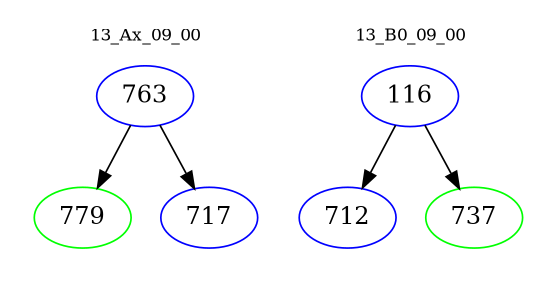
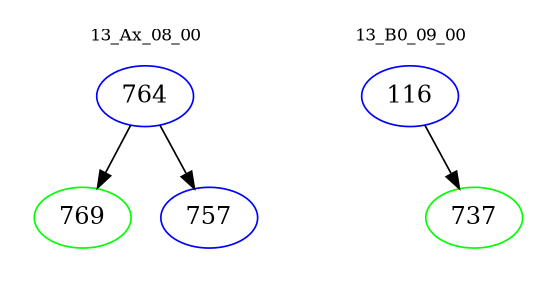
cluster "13_Ax_09_00": label "13_Ax_09_00" -> "13_Ax_08_00"
node "763": label "763" -> "764"
node "779": label "779" -> "769"
node "717": label "717" -> "757"
node "712": removed
